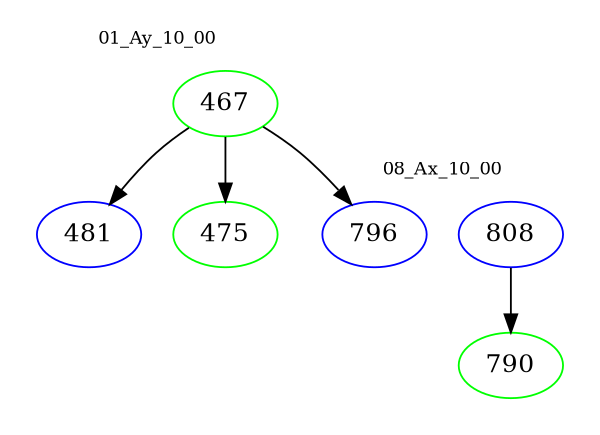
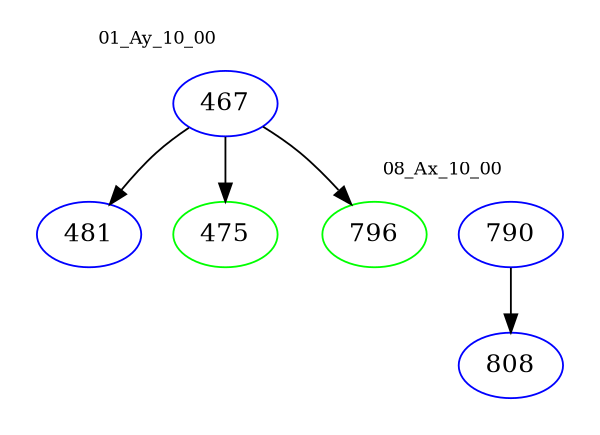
node "467": color green -> blue
node "796": color blue -> green
edge "808" -> "790": reversed
node "790": color green -> blue
